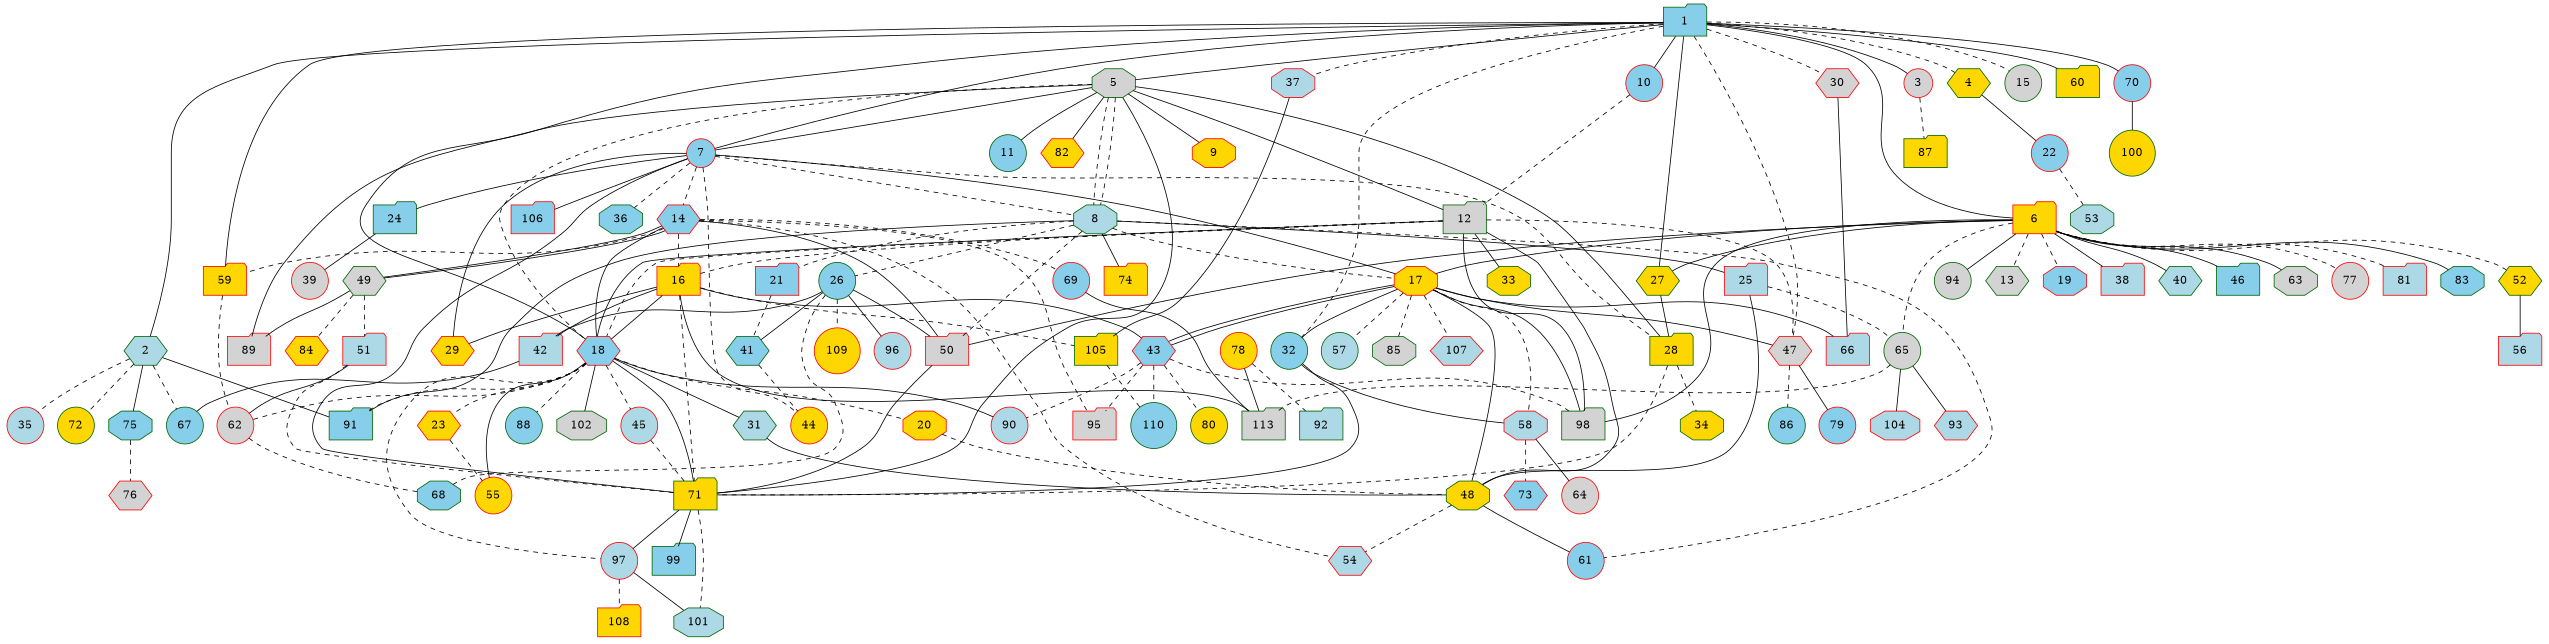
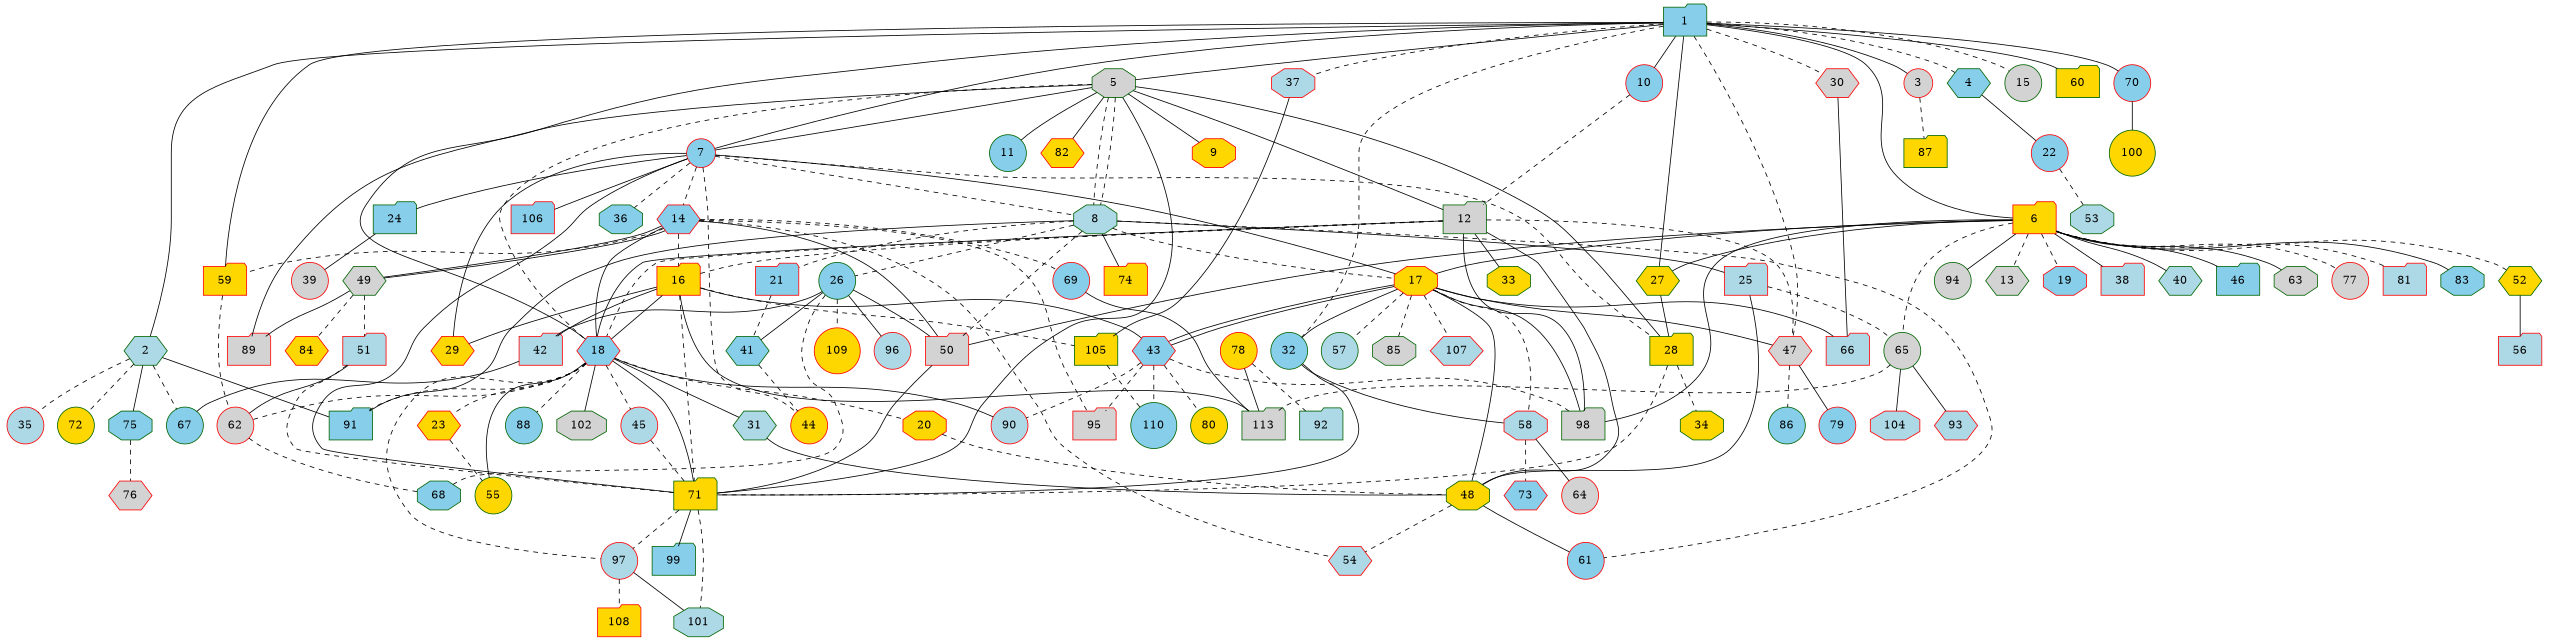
node "4": fillcolor gold -> skyblue
node "55": color red -> darkgreen
edge "71" -- "97": style solid -> dashed
